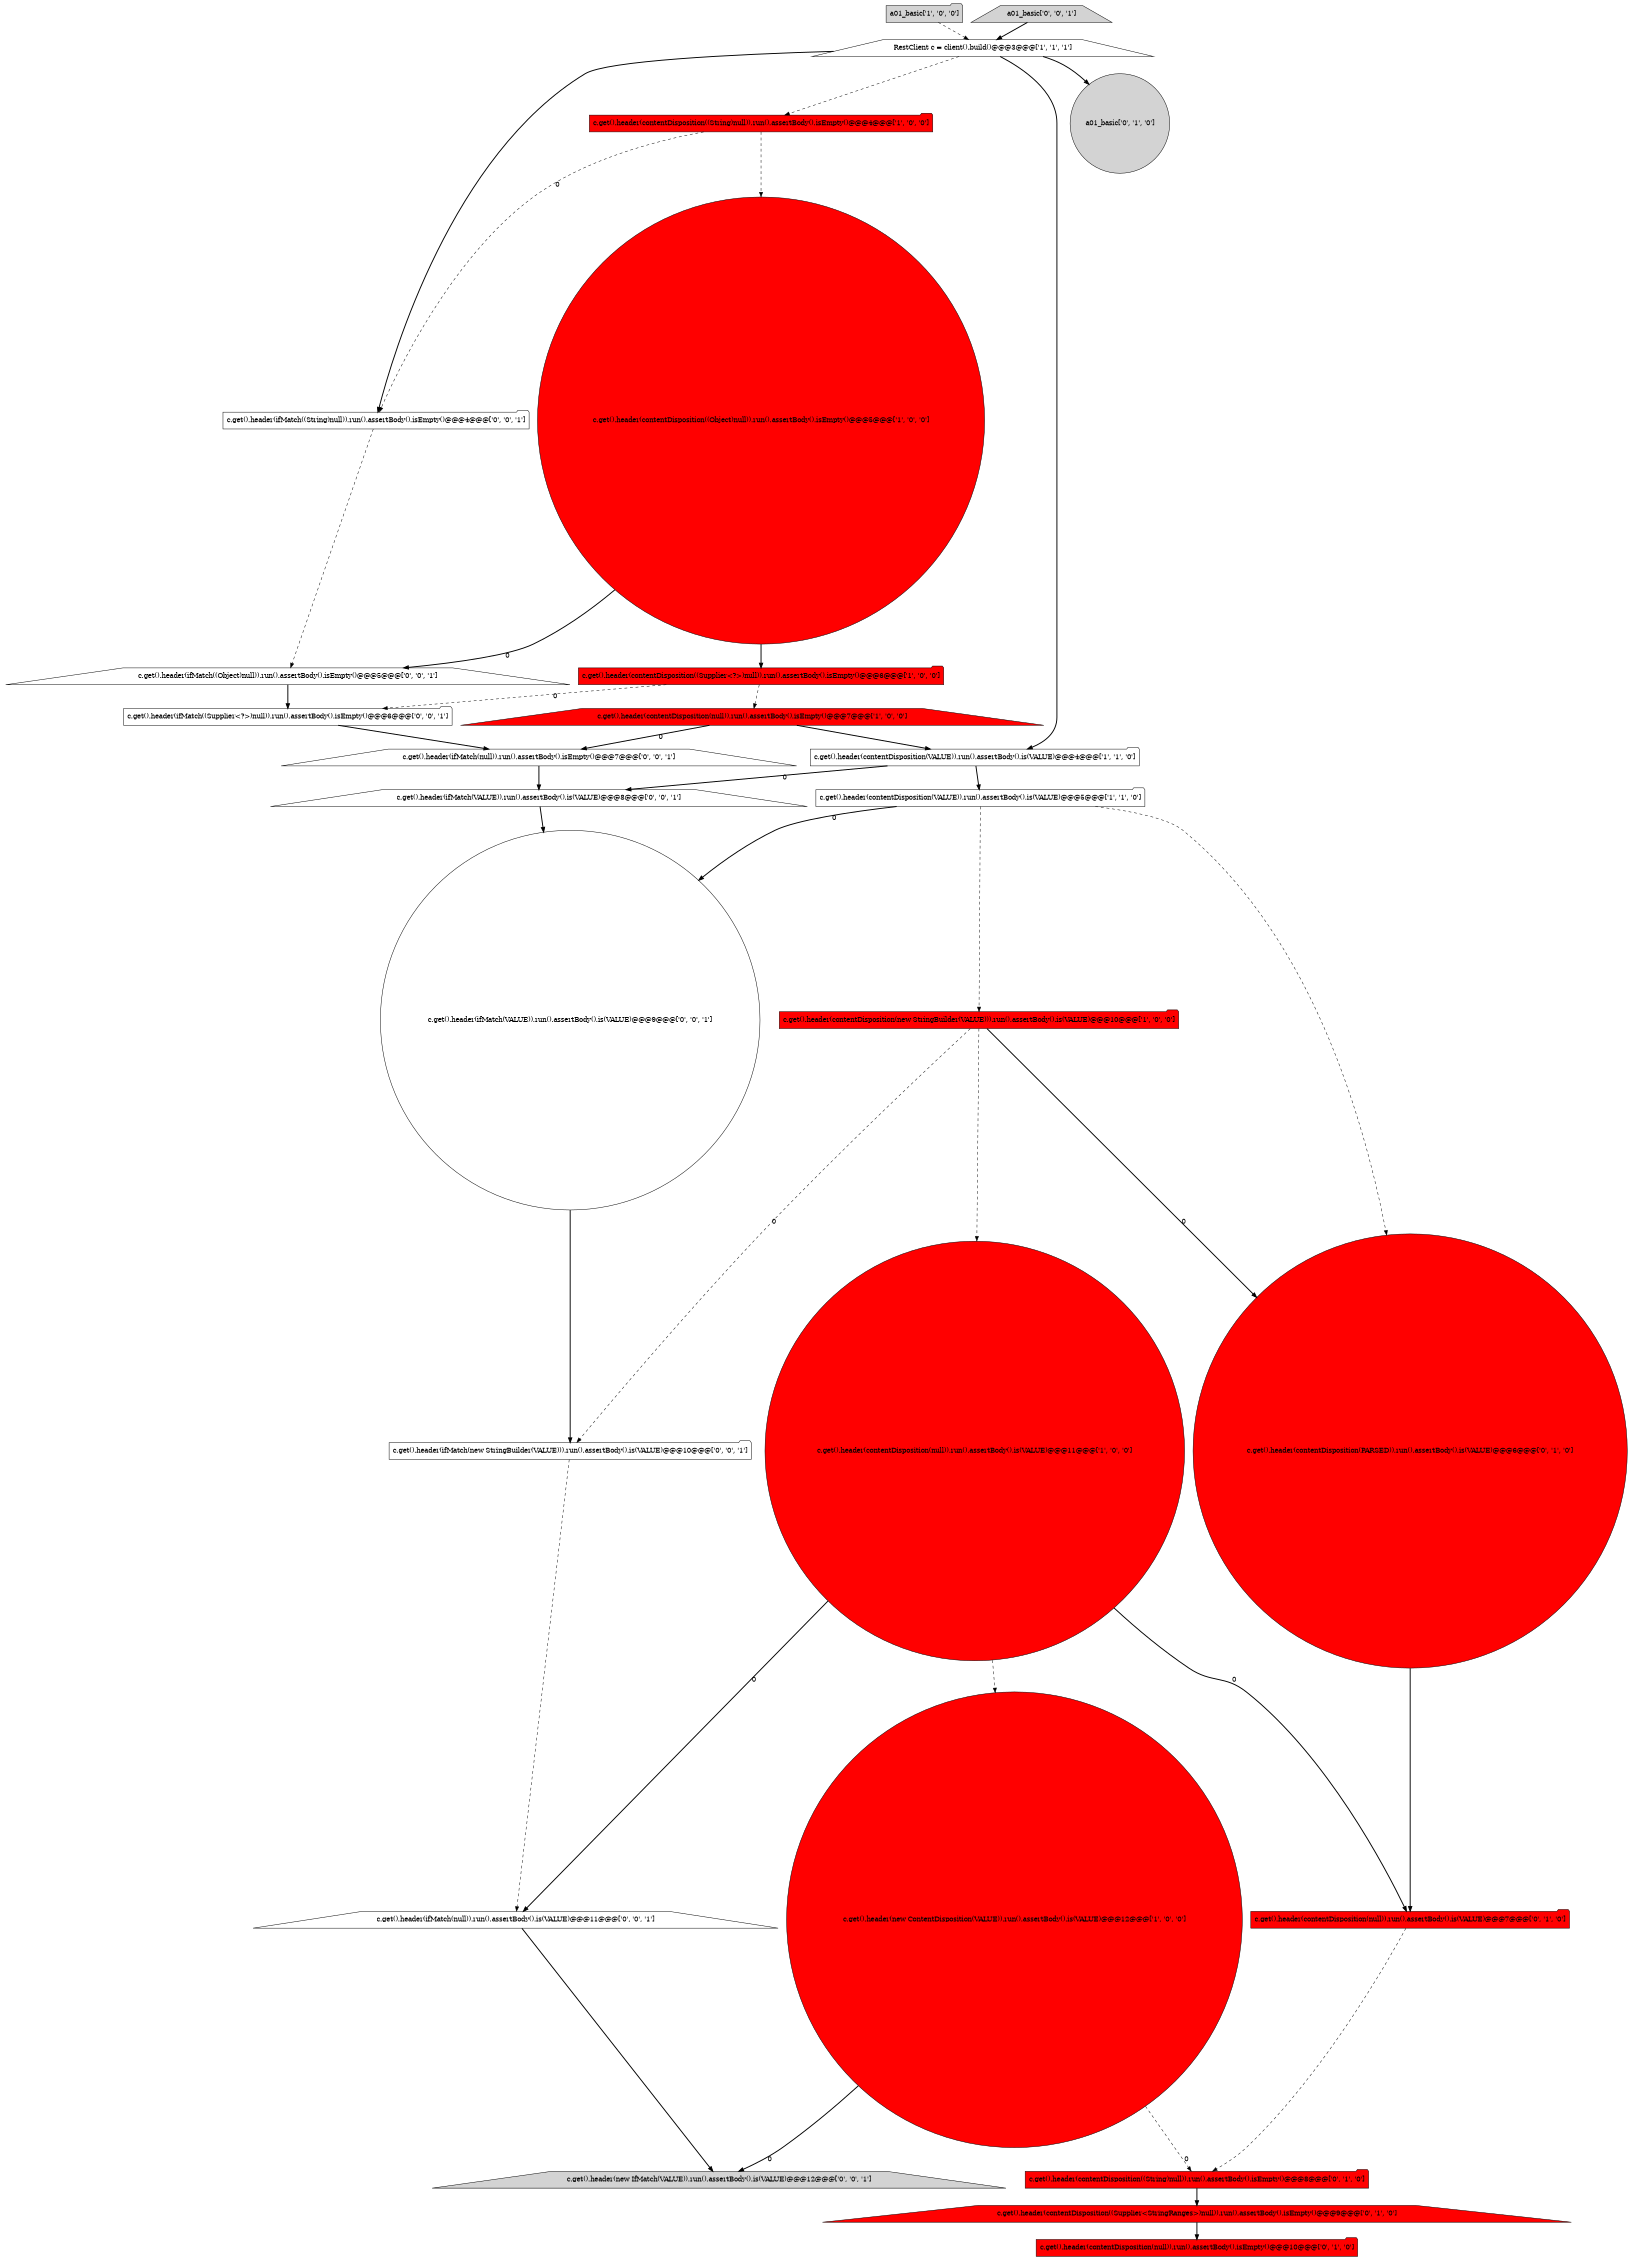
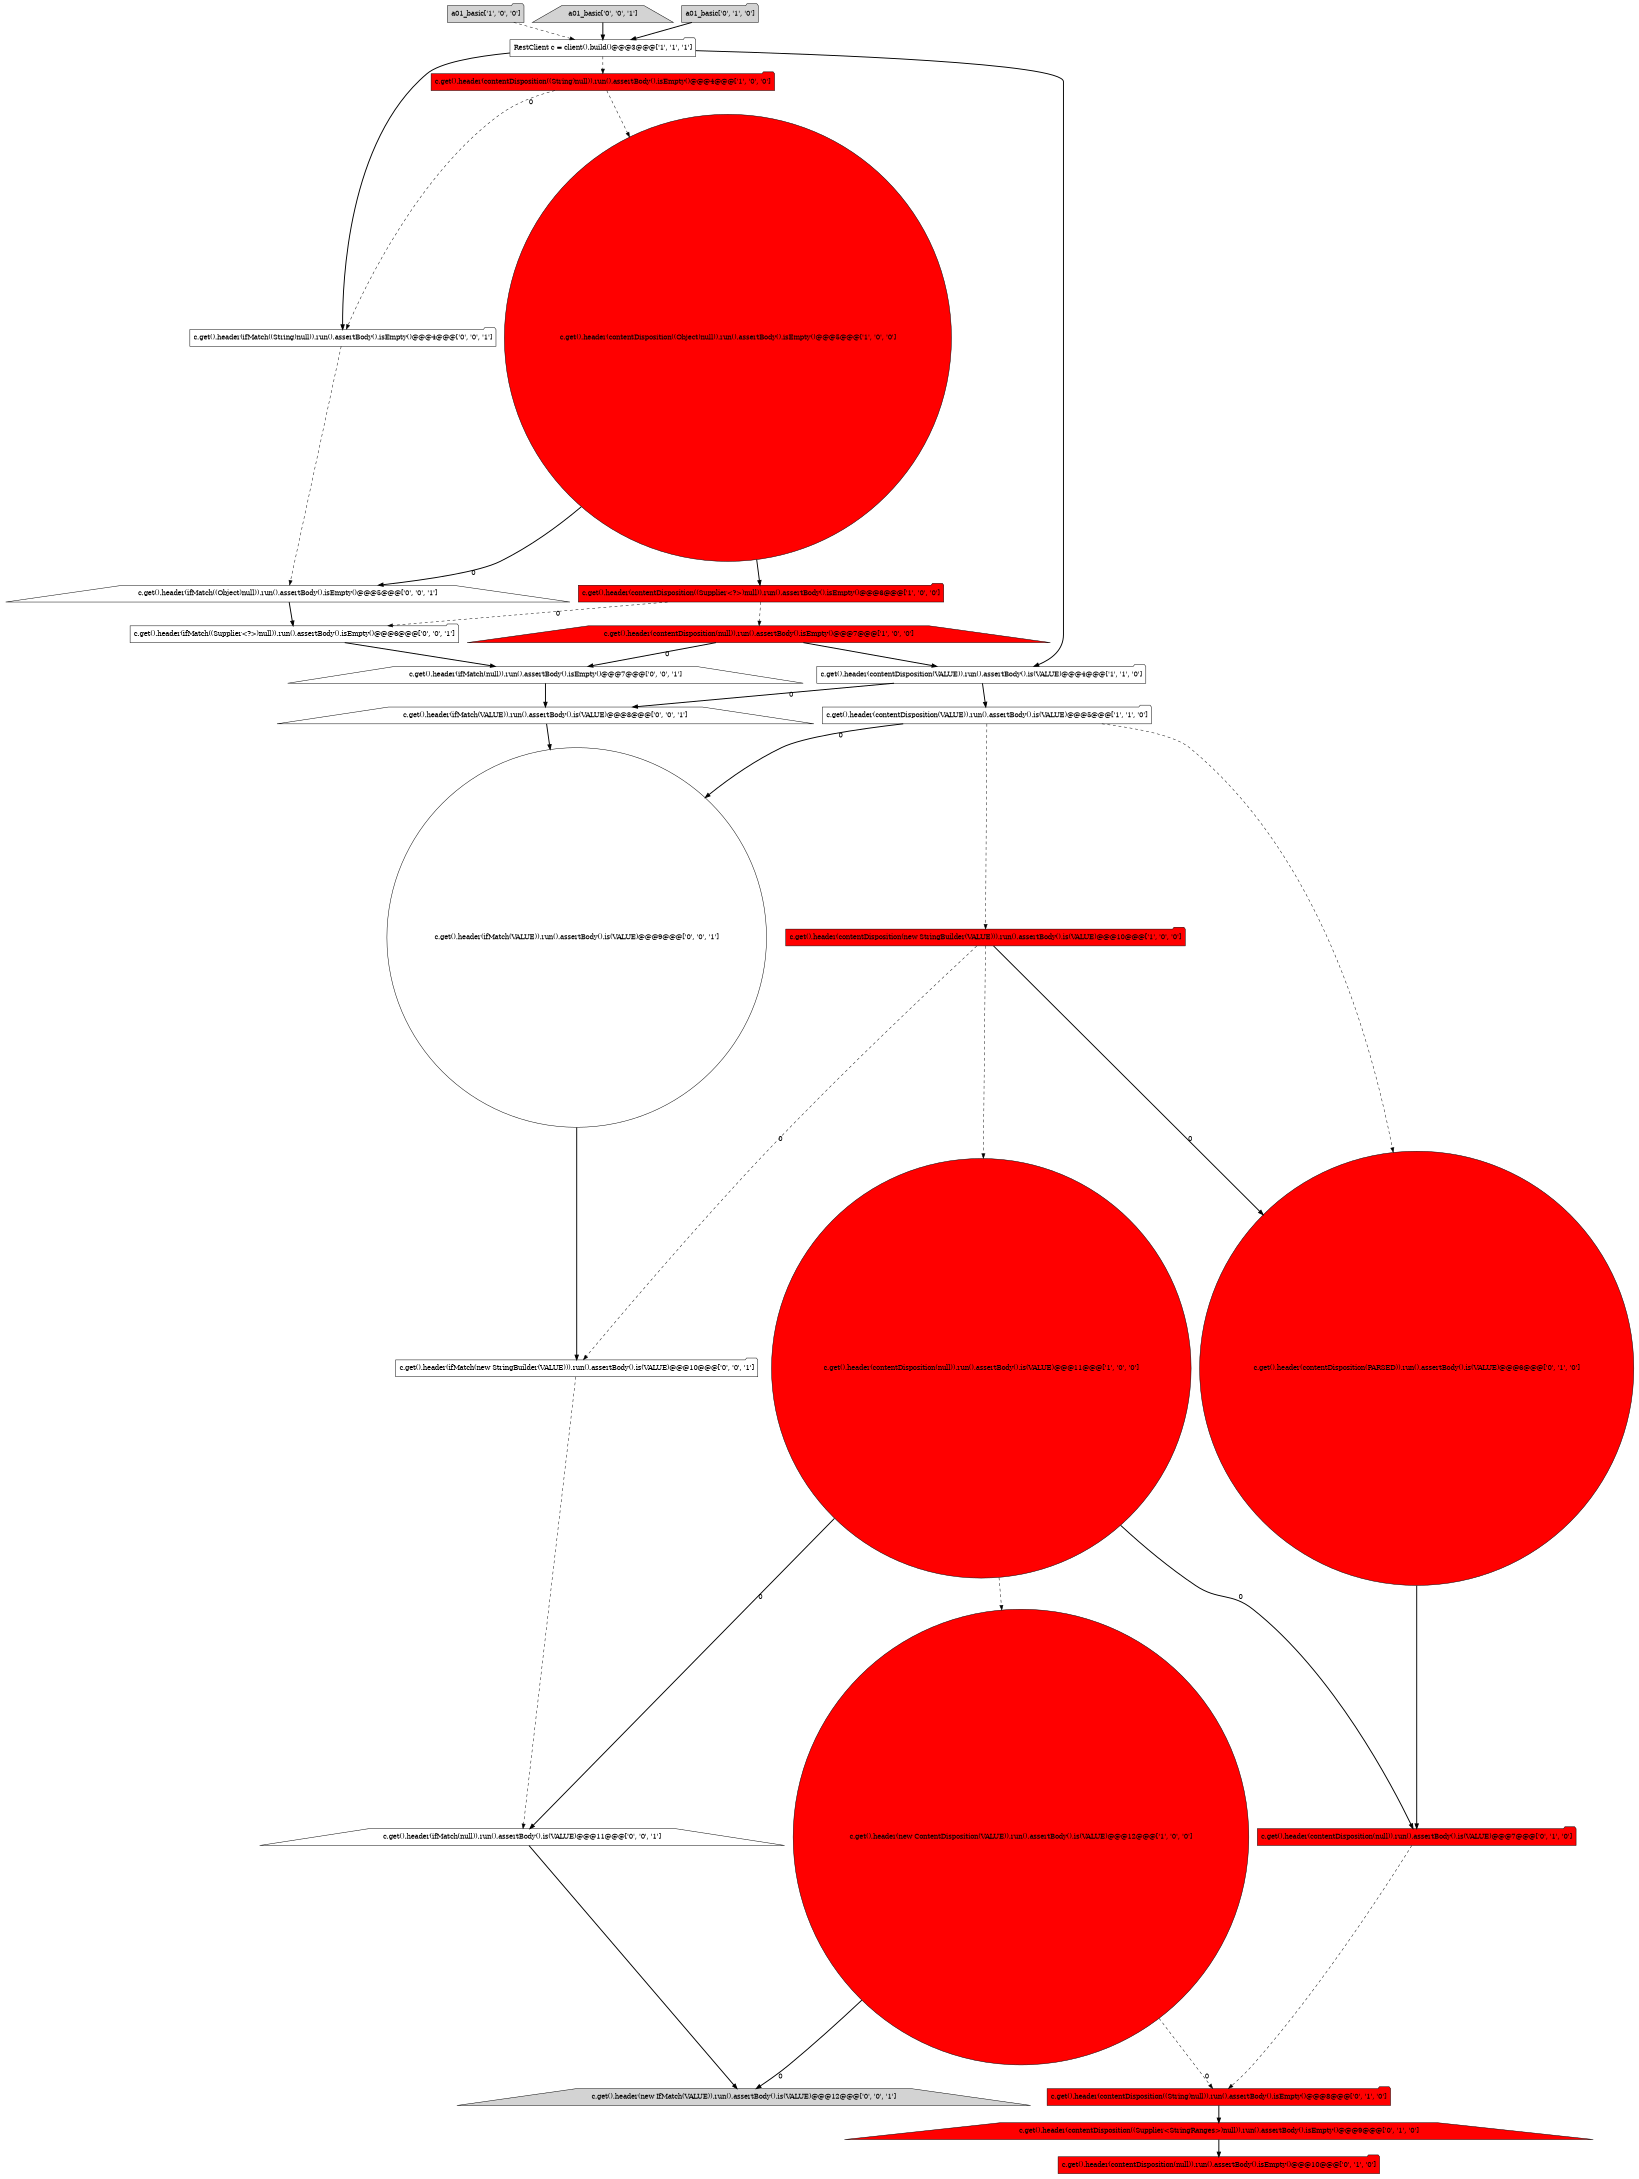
node "RestClient c = client().build()@@@3@@@['1', '1', '1']": shape trapezium -> folder
edge "RestClient c = client().build()@@@3@@@['1', '1', '1']" -> "a01_basic['0', '1', '0']": reversed
node "a01_basic['0', '1', '0']": shape circle -> folder
